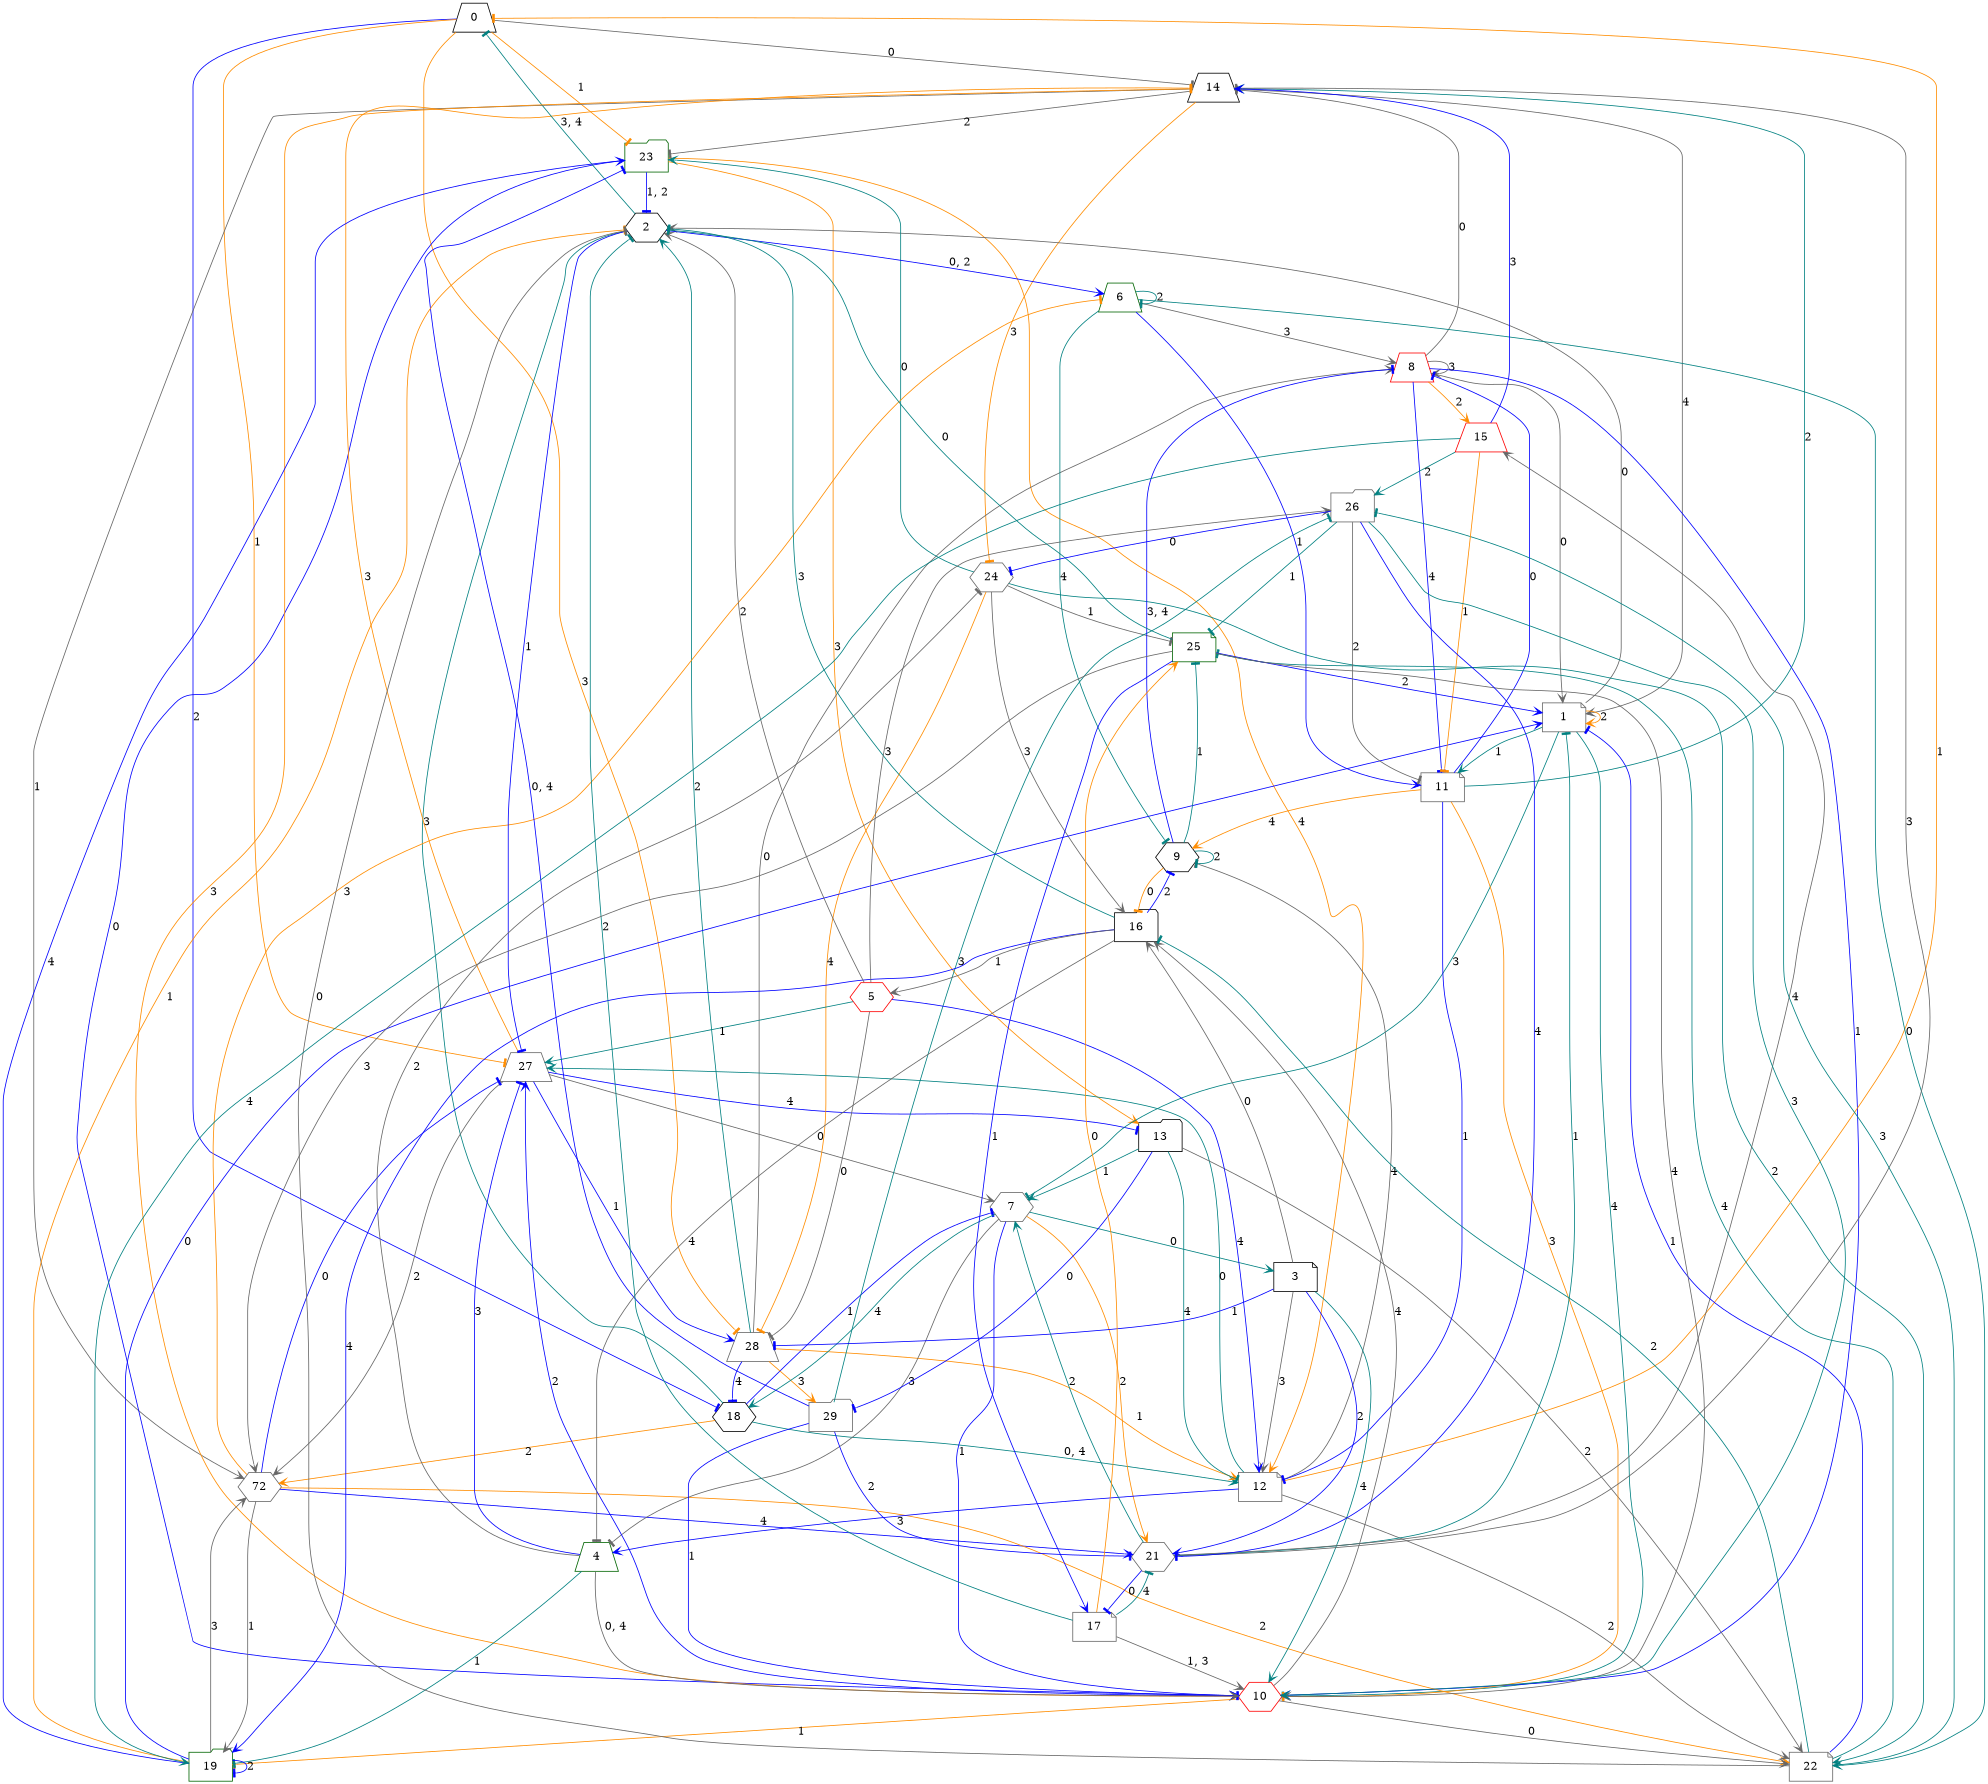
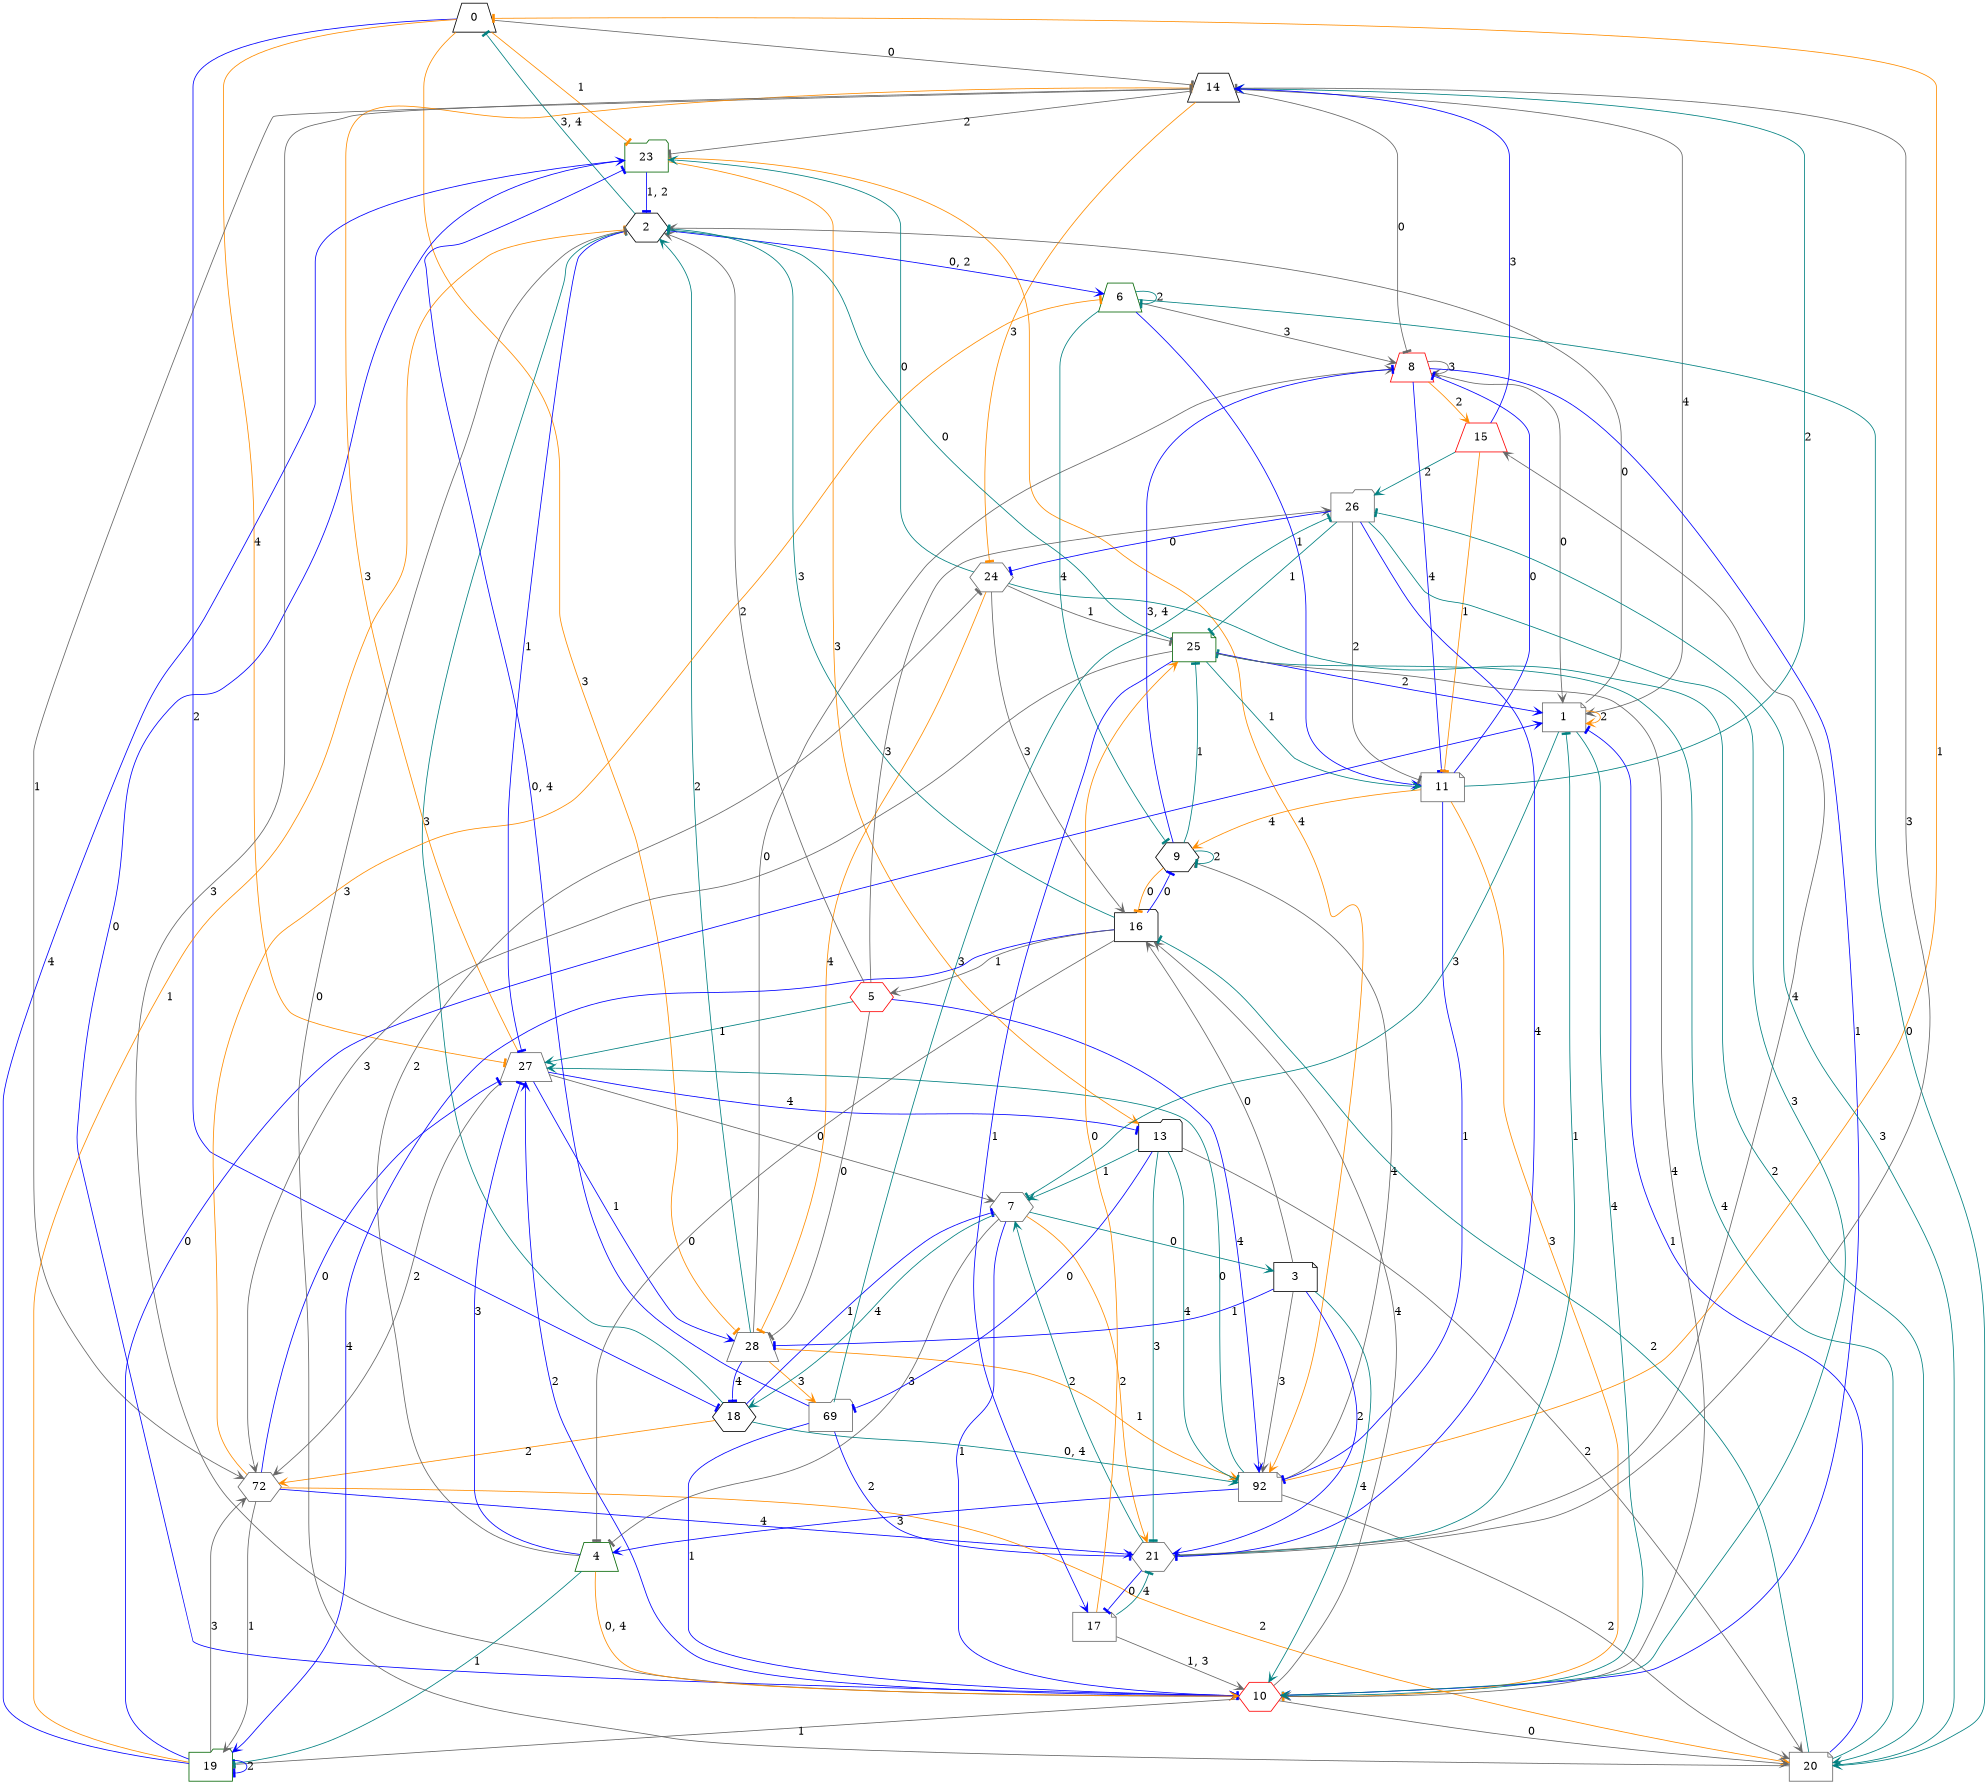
edge "8" -> "14": reversed
edge "0" -> "27": label "1" -> "4"
edge "1" -> "11": now "25" -> "11"
edge "15" -> "19": removed, label "4"
edge "16" -> "9": label "2" -> "0"
edge "10" -> "14": color darkorange -> gray40
edge "17" -> "2": removed, label "2"
edge "16" -> "4": label "4" -> "0"
edge "13" -> "21": added, label "3"
node "29": label "29" -> "69"
node "12": label "12" -> "92"
edge "4" -> "10": color gray40 -> darkorange
edge "10" -> "19": color darkorange -> gray40
node "22": label "22" -> "20"
